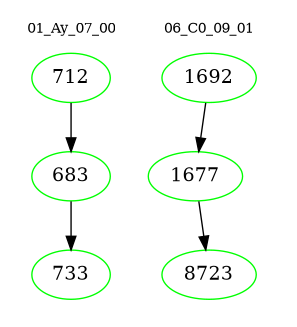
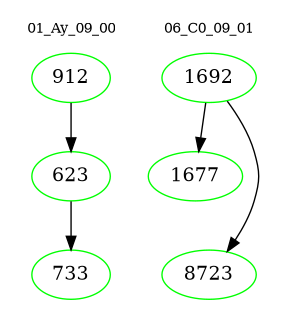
cluster "01_Ay_07_00": label "01_Ay_07_00" -> "01_Ay_09_00"
node "712": label "712" -> "912"
node "683": label "683" -> "623"
edge "1677" -> "8723": now "1692" -> "8723"
